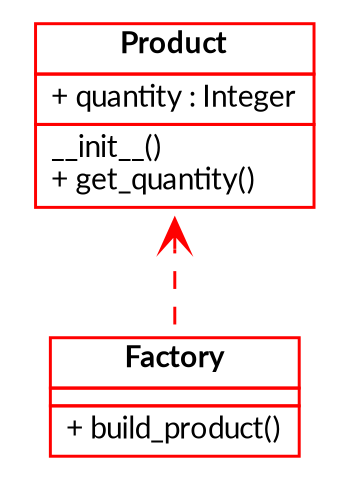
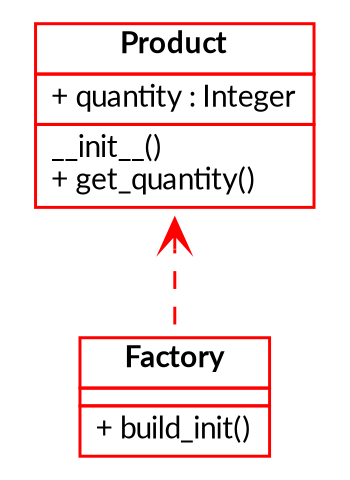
node "Factory": text "+ build_product()" -> "+ build_init()"
